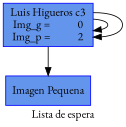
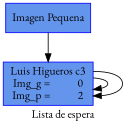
edge "Luis Higueros c3 Img_g =           0 Img_p =           2" -> "Imagen Pequena": reversed
